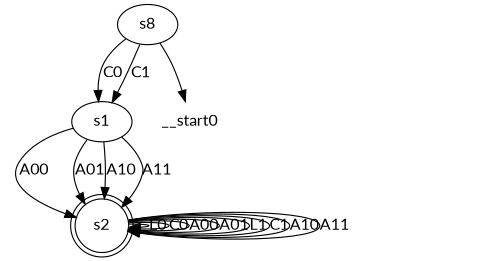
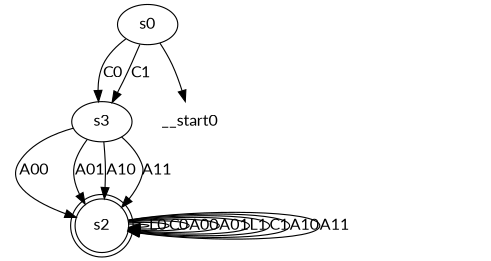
node "s8": label "s8" -> "s0"
node "s1": label "s1" -> "s3"
